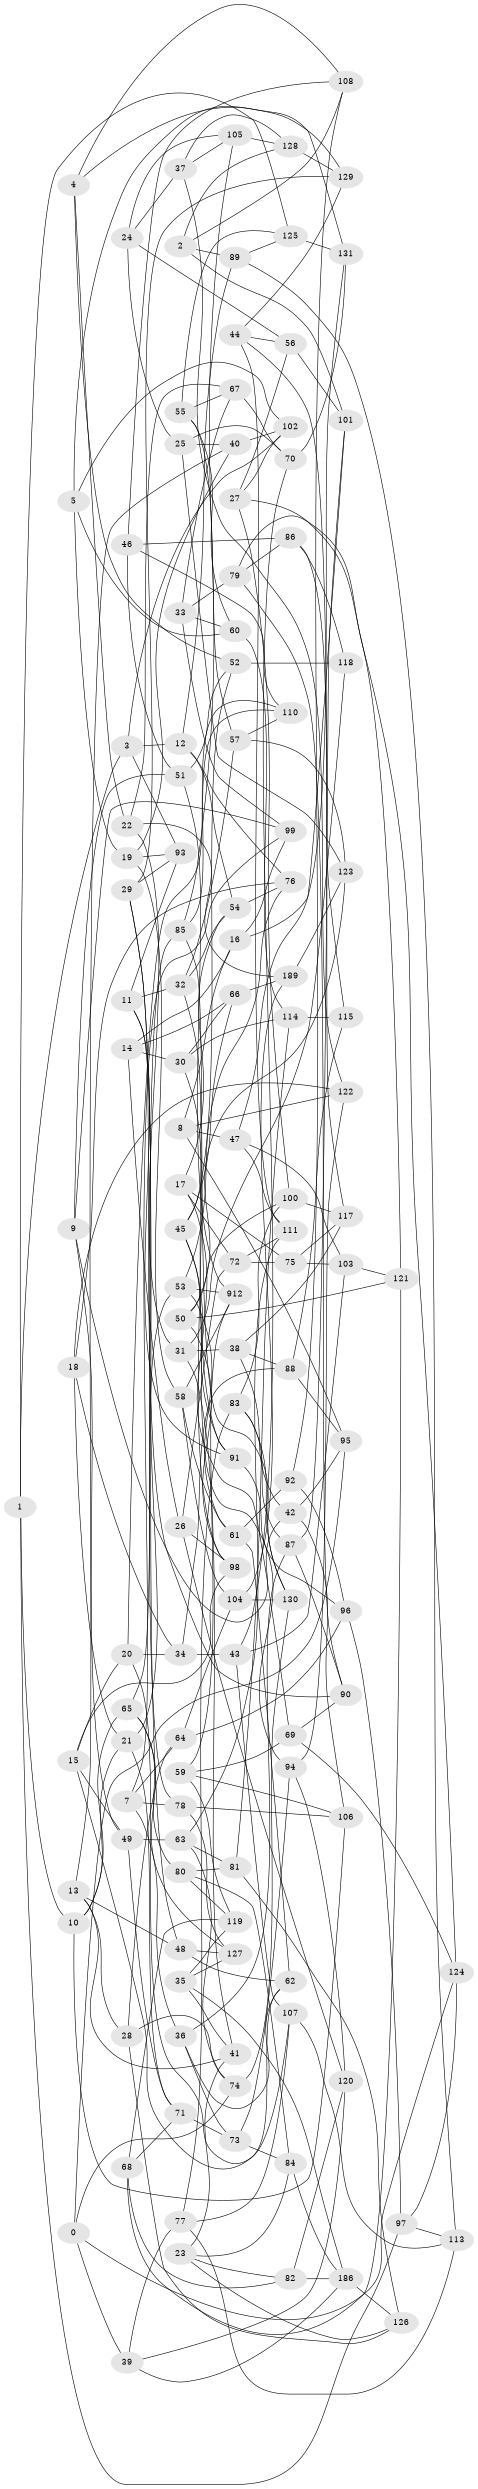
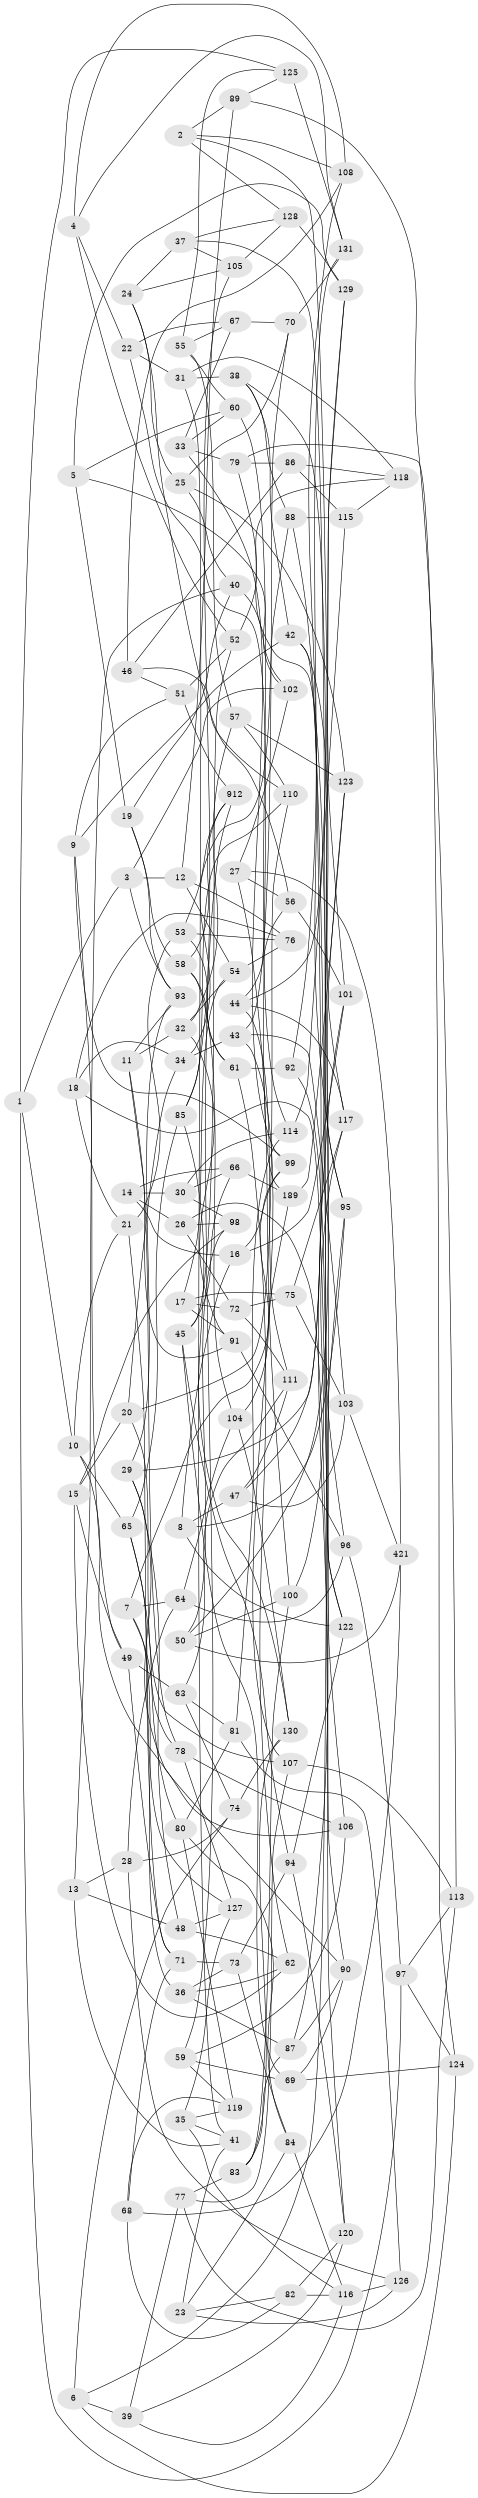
edge "118" -- "115": added
node "121": label "121" -> "421"
node "0": label "0" -> "6"
node "186": label "186" -> "116"
